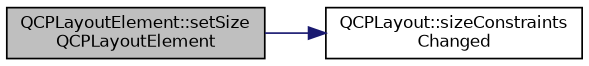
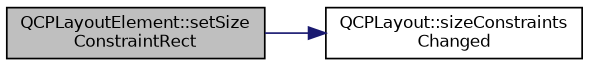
node "QCPLayoutElement::setSize QCPLayoutElement": label "QCPLayoutElement::setSize QCPLayoutElement" -> "QCPLayoutElement::setSize ConstraintRect"
